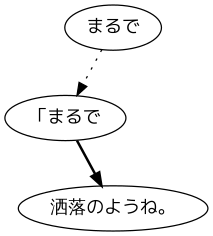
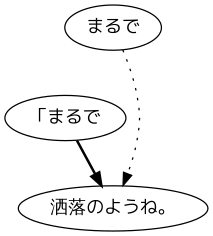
edge "まるで" -> "「まるで": now "まるで" -> "洒落のようね。"
